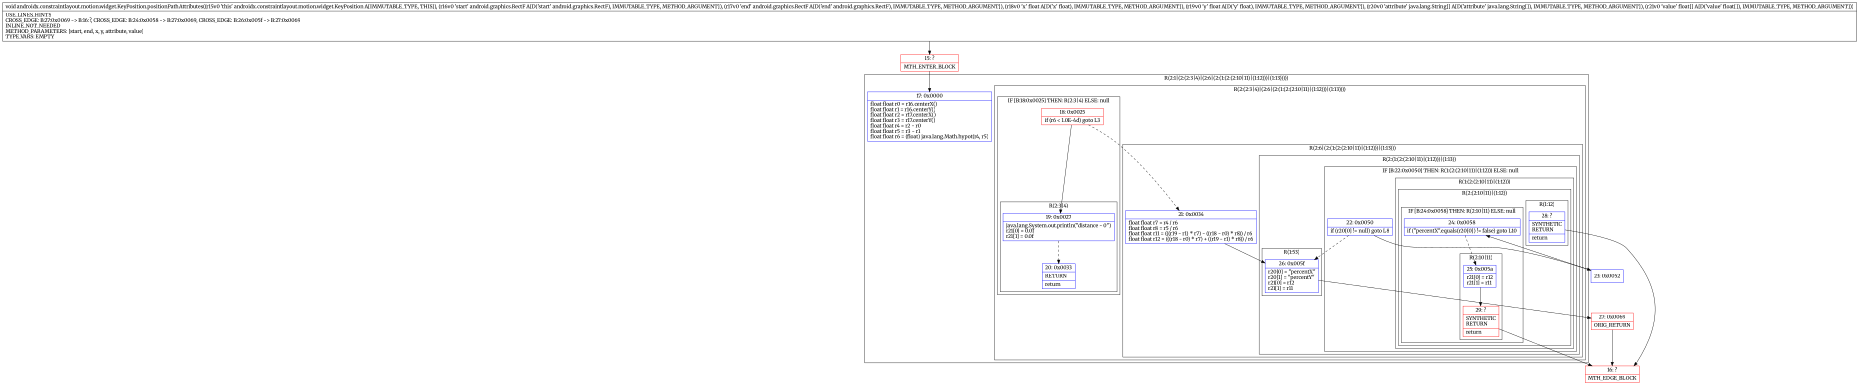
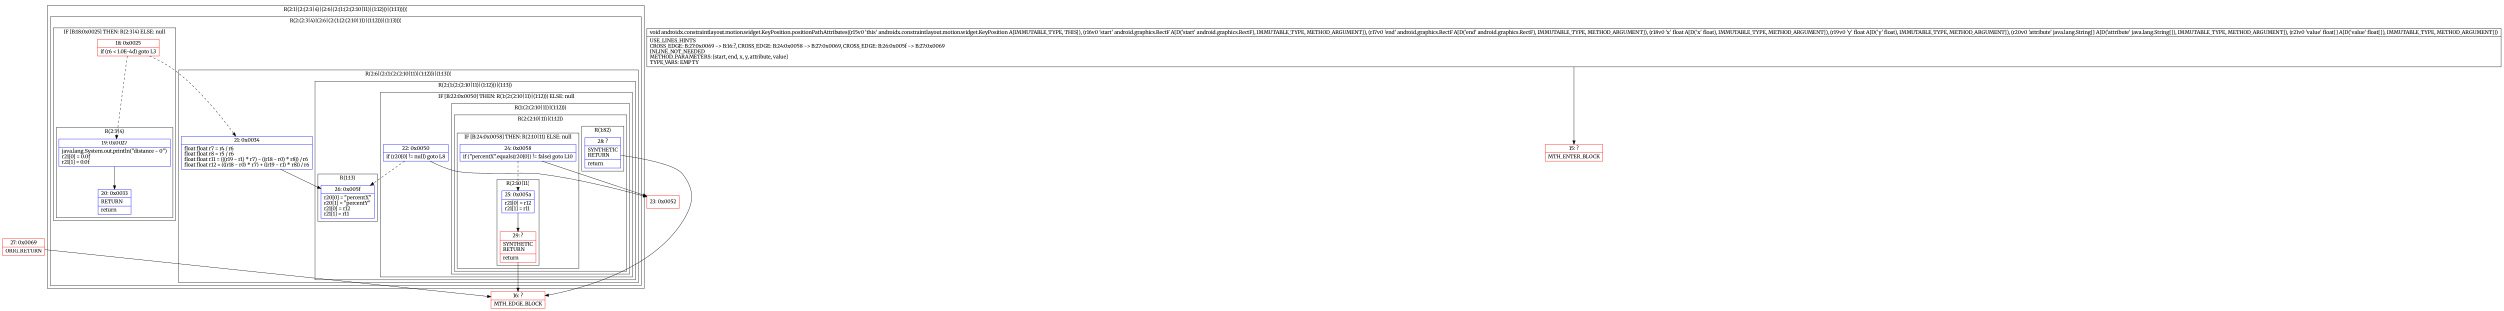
node "17: 0x0000": removed
edge "18: 0x0025" -> "19: 0x0027": style solid -> dashed
cluster "R(1:12)": label "R(1:12)" -> "R(1:82)"
edge "19: 0x0027" -> "20: 0x0033": style dashed -> solid
cluster "R(1:53)": label "R(1:53)" -> "R(1:13)"
edge "23: 0x0052" -> "24: 0x0058": reversed
node "23: 0x0052": color blue -> red
edge "26: 0x005f" -> "27: 0x0069": removed
